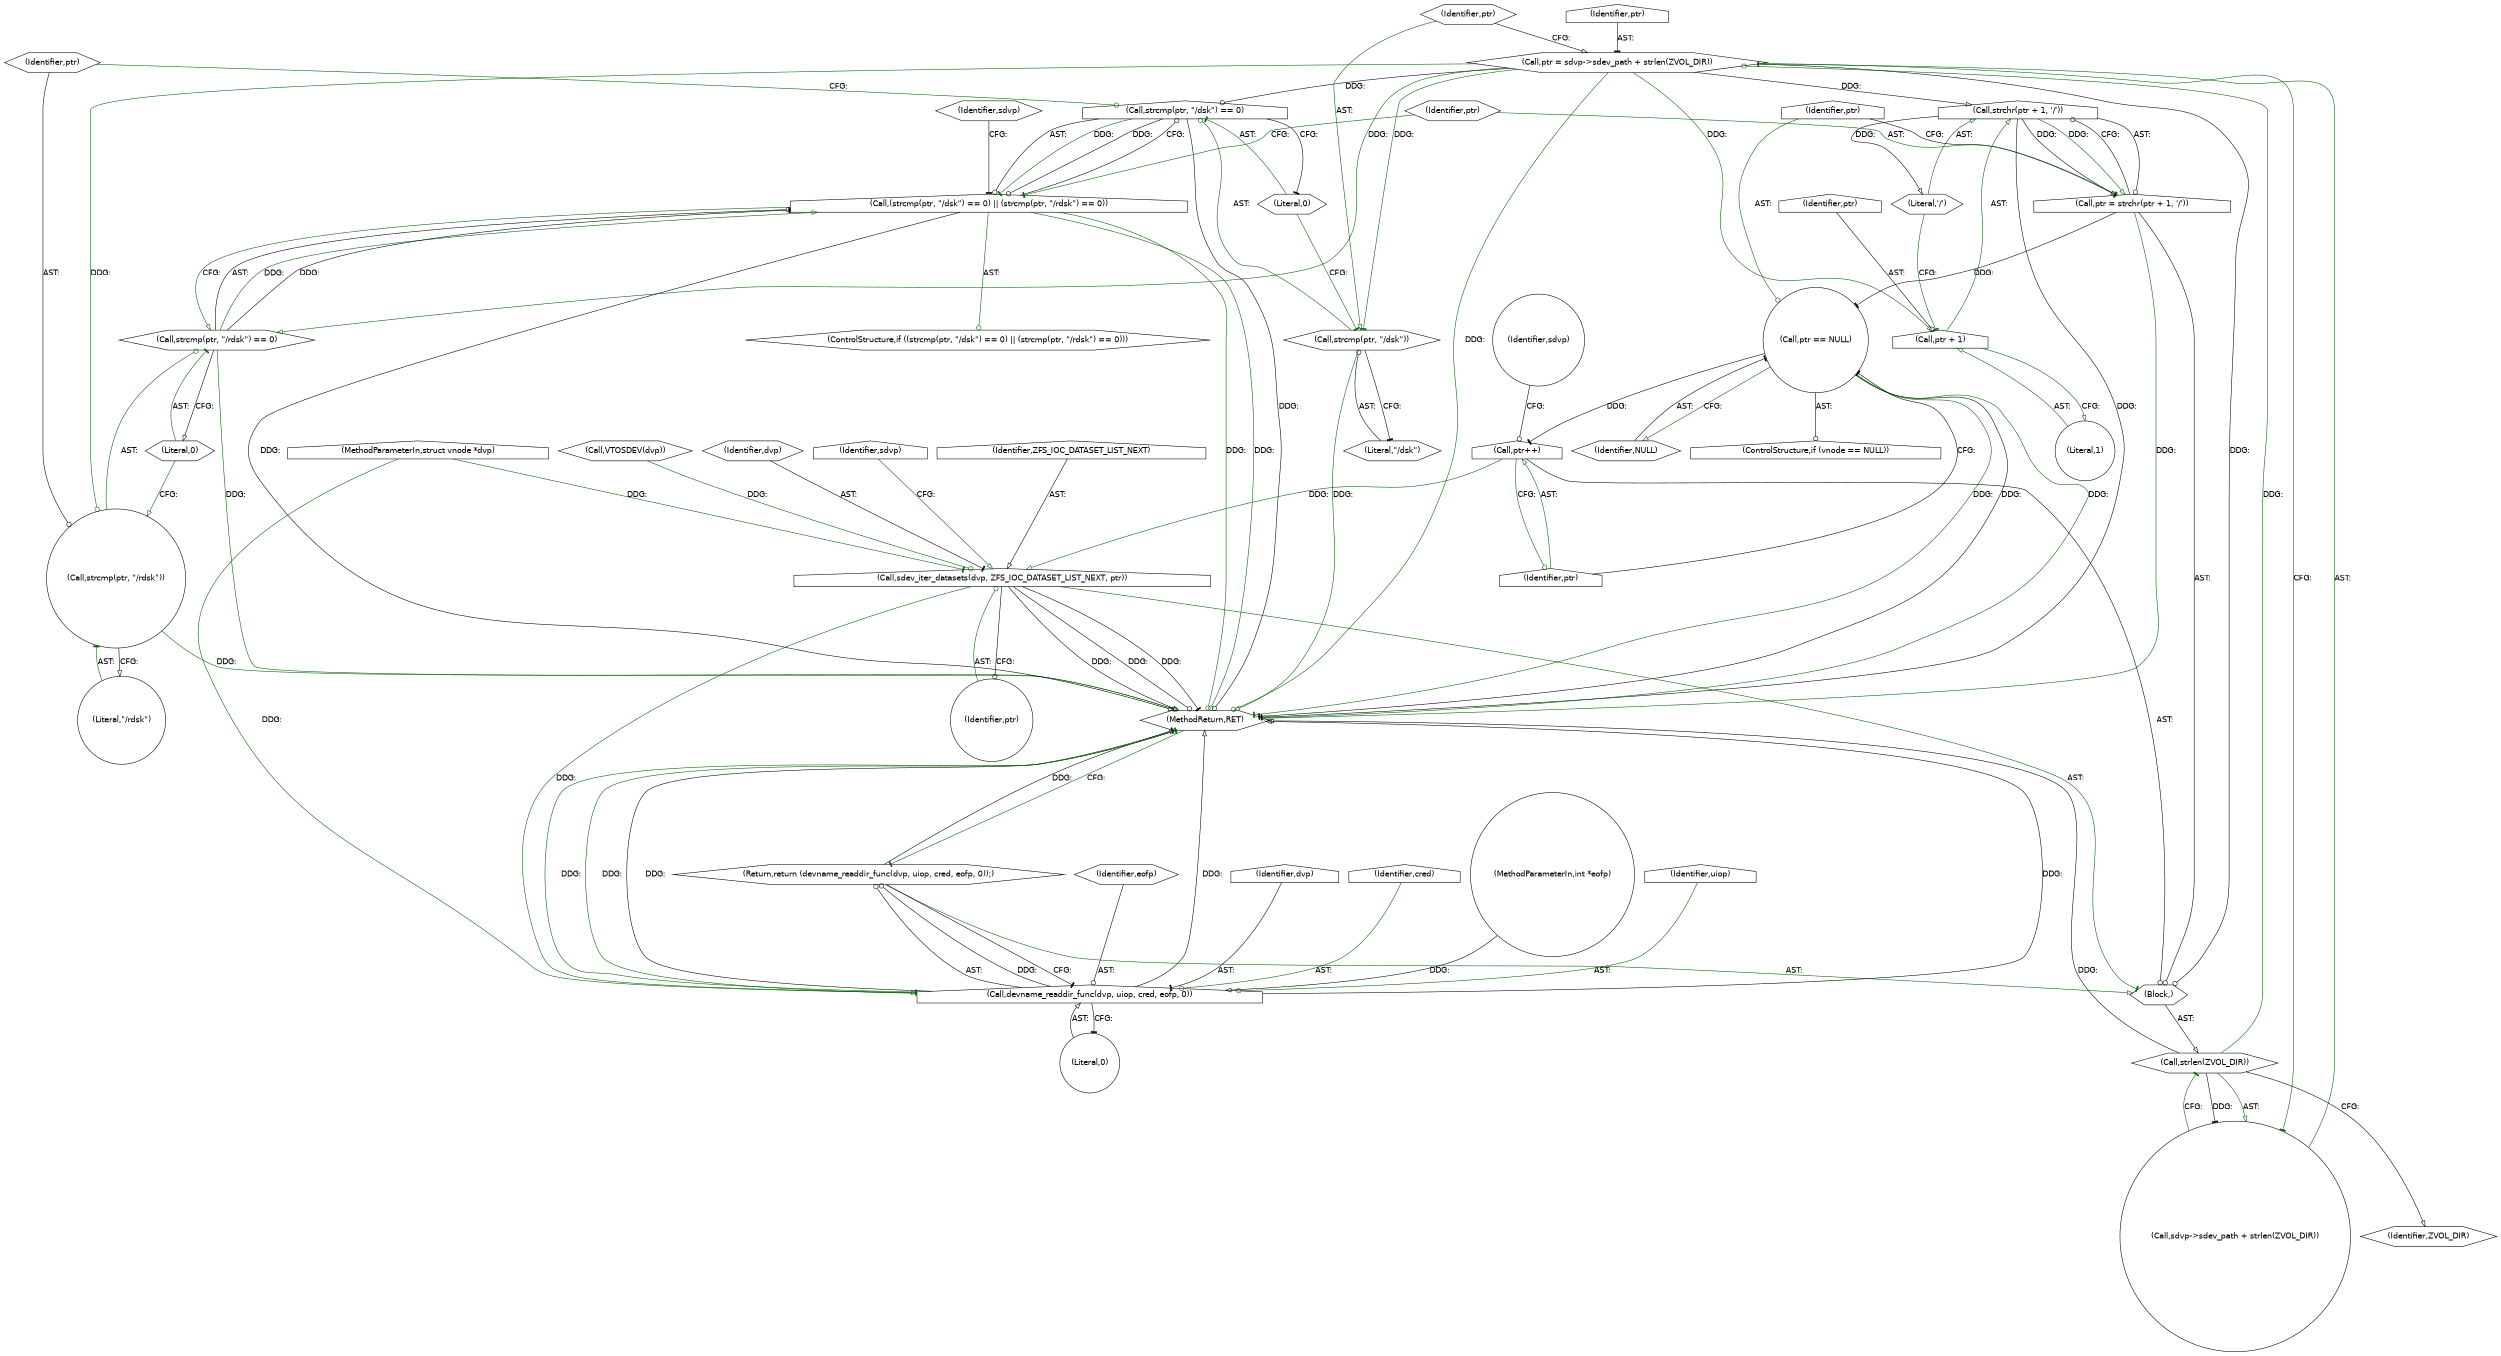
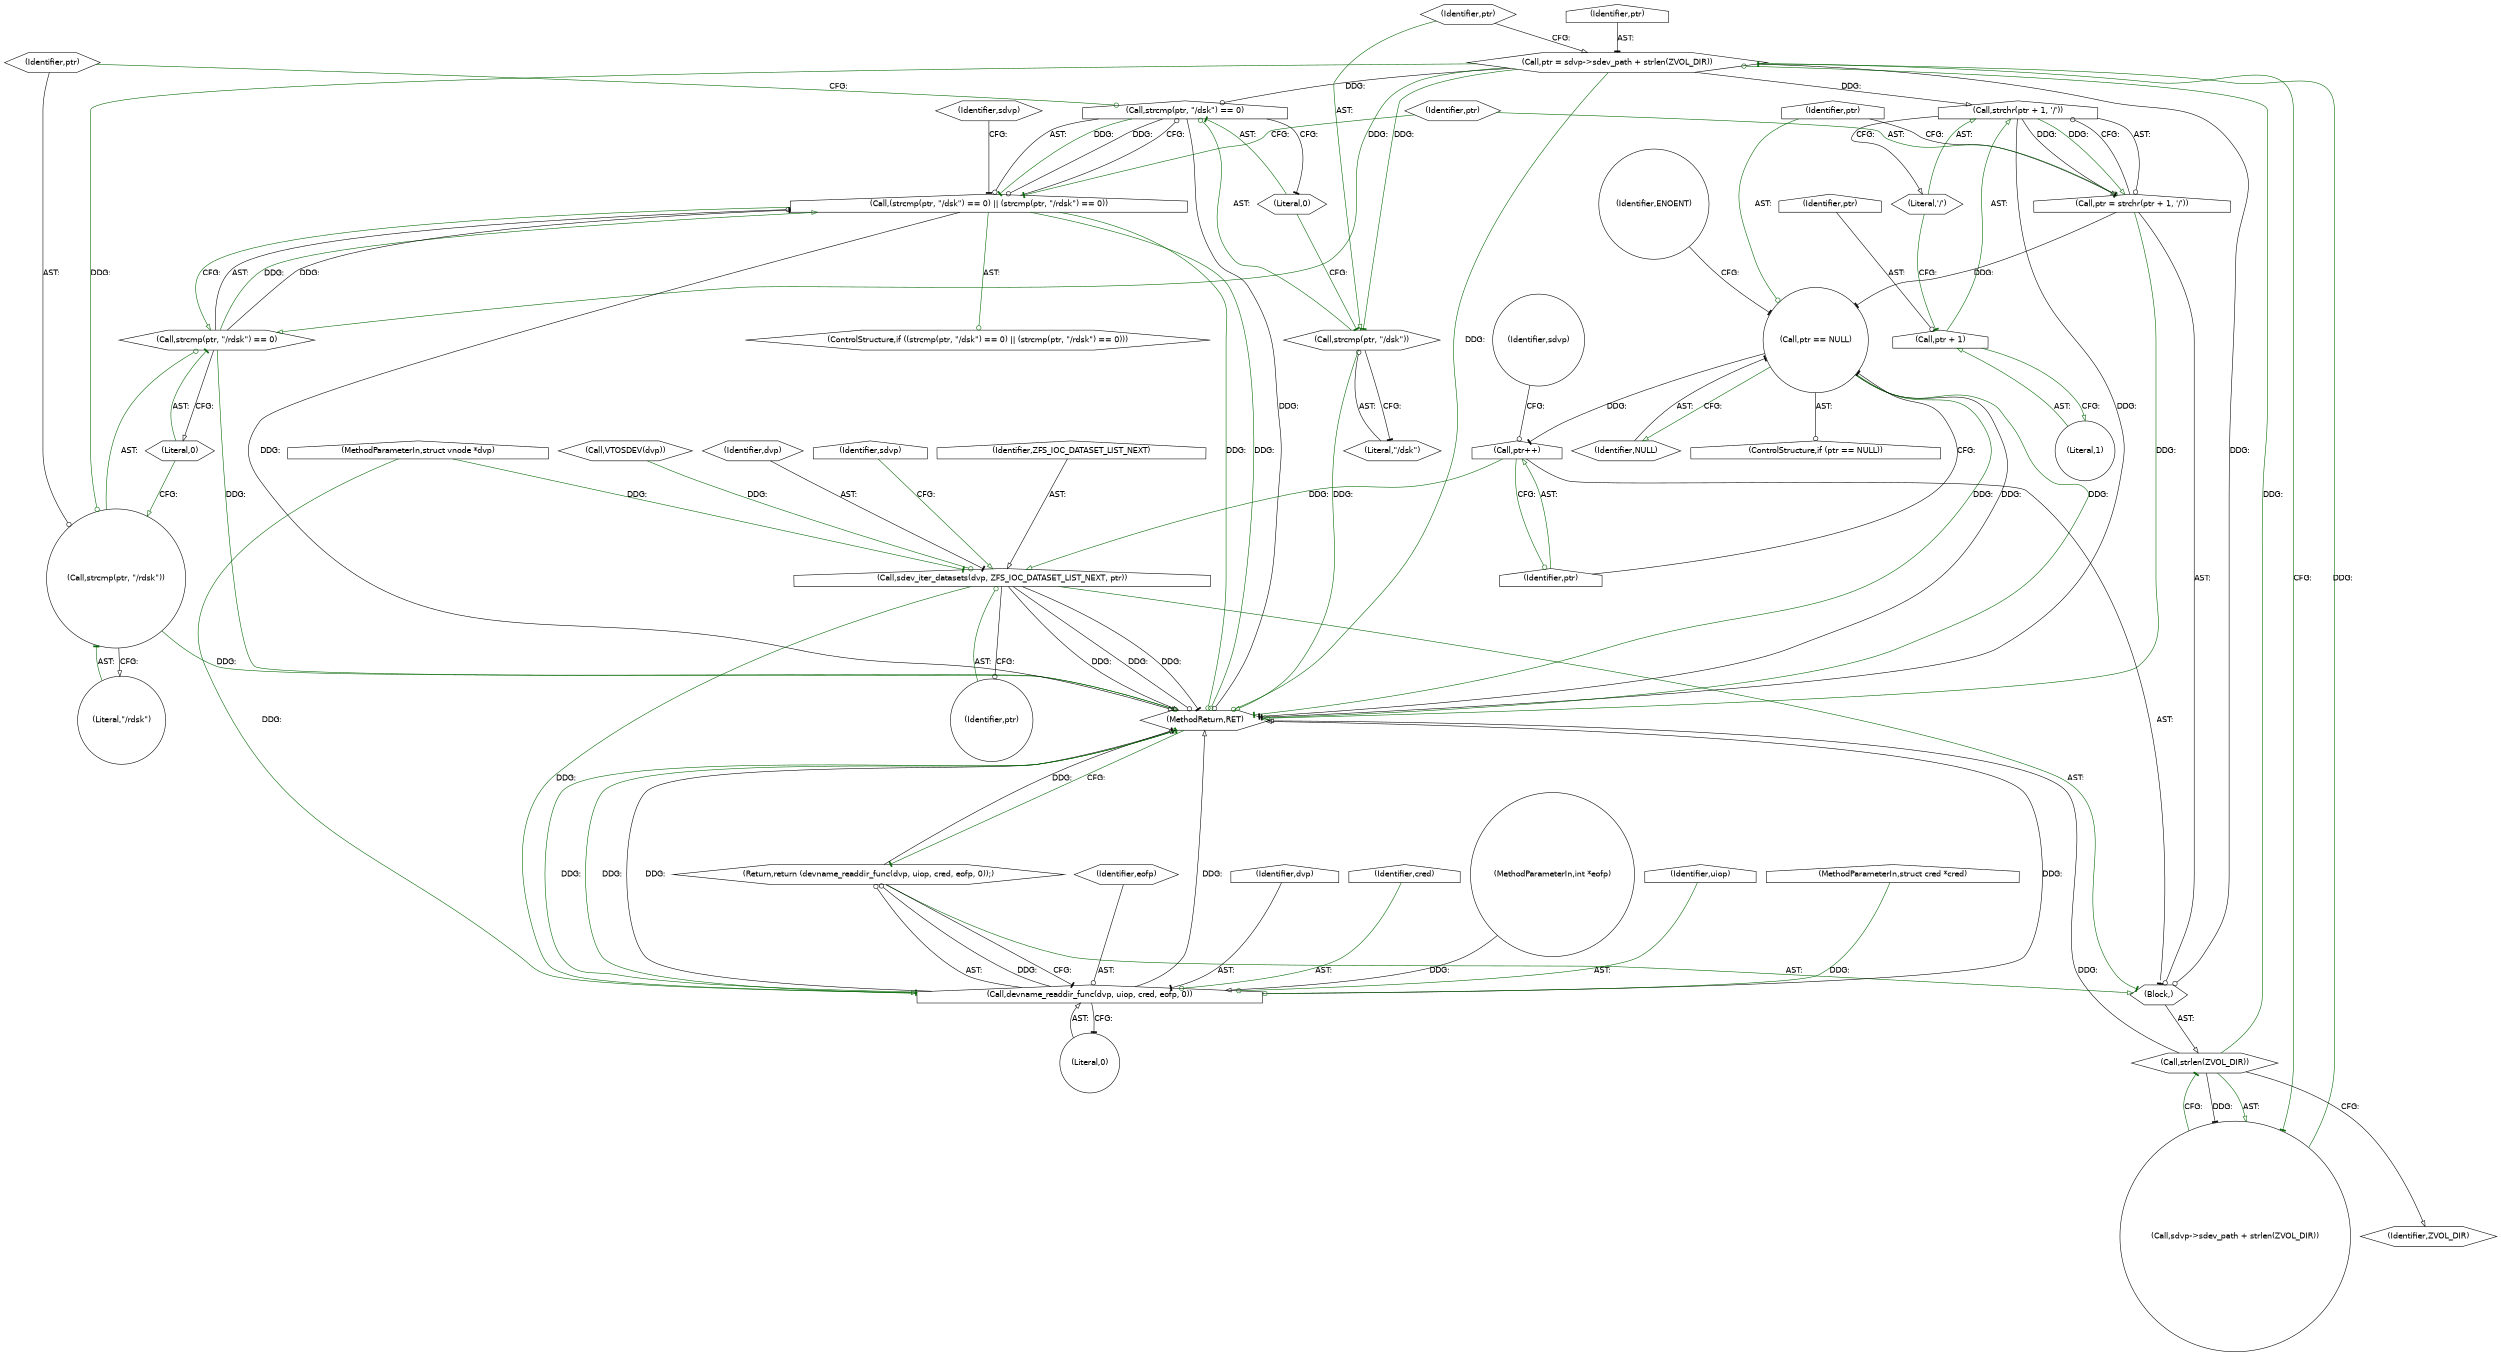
edge "(Call,strchr(ptr + 1, '/'))" -> "(Literal,'/')": label "DDG: " -> "CFG: "
node "(Identifier,ENOENT)": added
edge "(Call,ptr = sdvp->sdev_path + strlen(ZVOL_DIR))" -> "(Call,ptr + 1)": removed, label "DDG:"
node "(ControlStructure,if (vnode == NULL))": label "(ControlStructure,if (vnode == NULL))" -> "(ControlStructure,if (ptr == NULL))"
edge "(Call,ptr++)" -> "(Block,)": arrowhead odot -> tee
edge "(Call,sdvp->sdev_path + strlen(ZVOL_DIR))" -> "(Call,ptr = sdvp->sdev_path + strlen(ZVOL_DIR))": label "AST: " -> "DDG: "
node "(MethodParameterIn,struct cred *cred)": added
